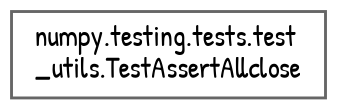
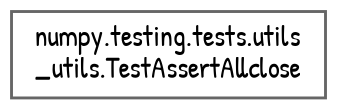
node "numpy.testing.tests.test _utils.TestAssertAllclose": label "numpy.testing.tests.test _utils.TestAssertAllclose" -> "numpy.testing.tests.utils _utils.TestAssertAllclose"
